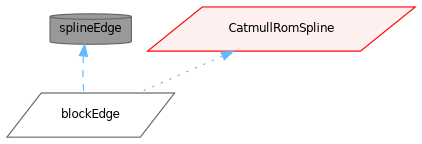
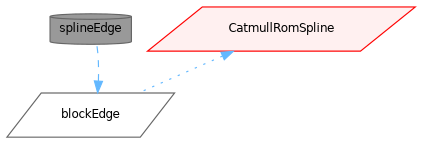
edge "blockEdge" -> "splineEdge": reversed
